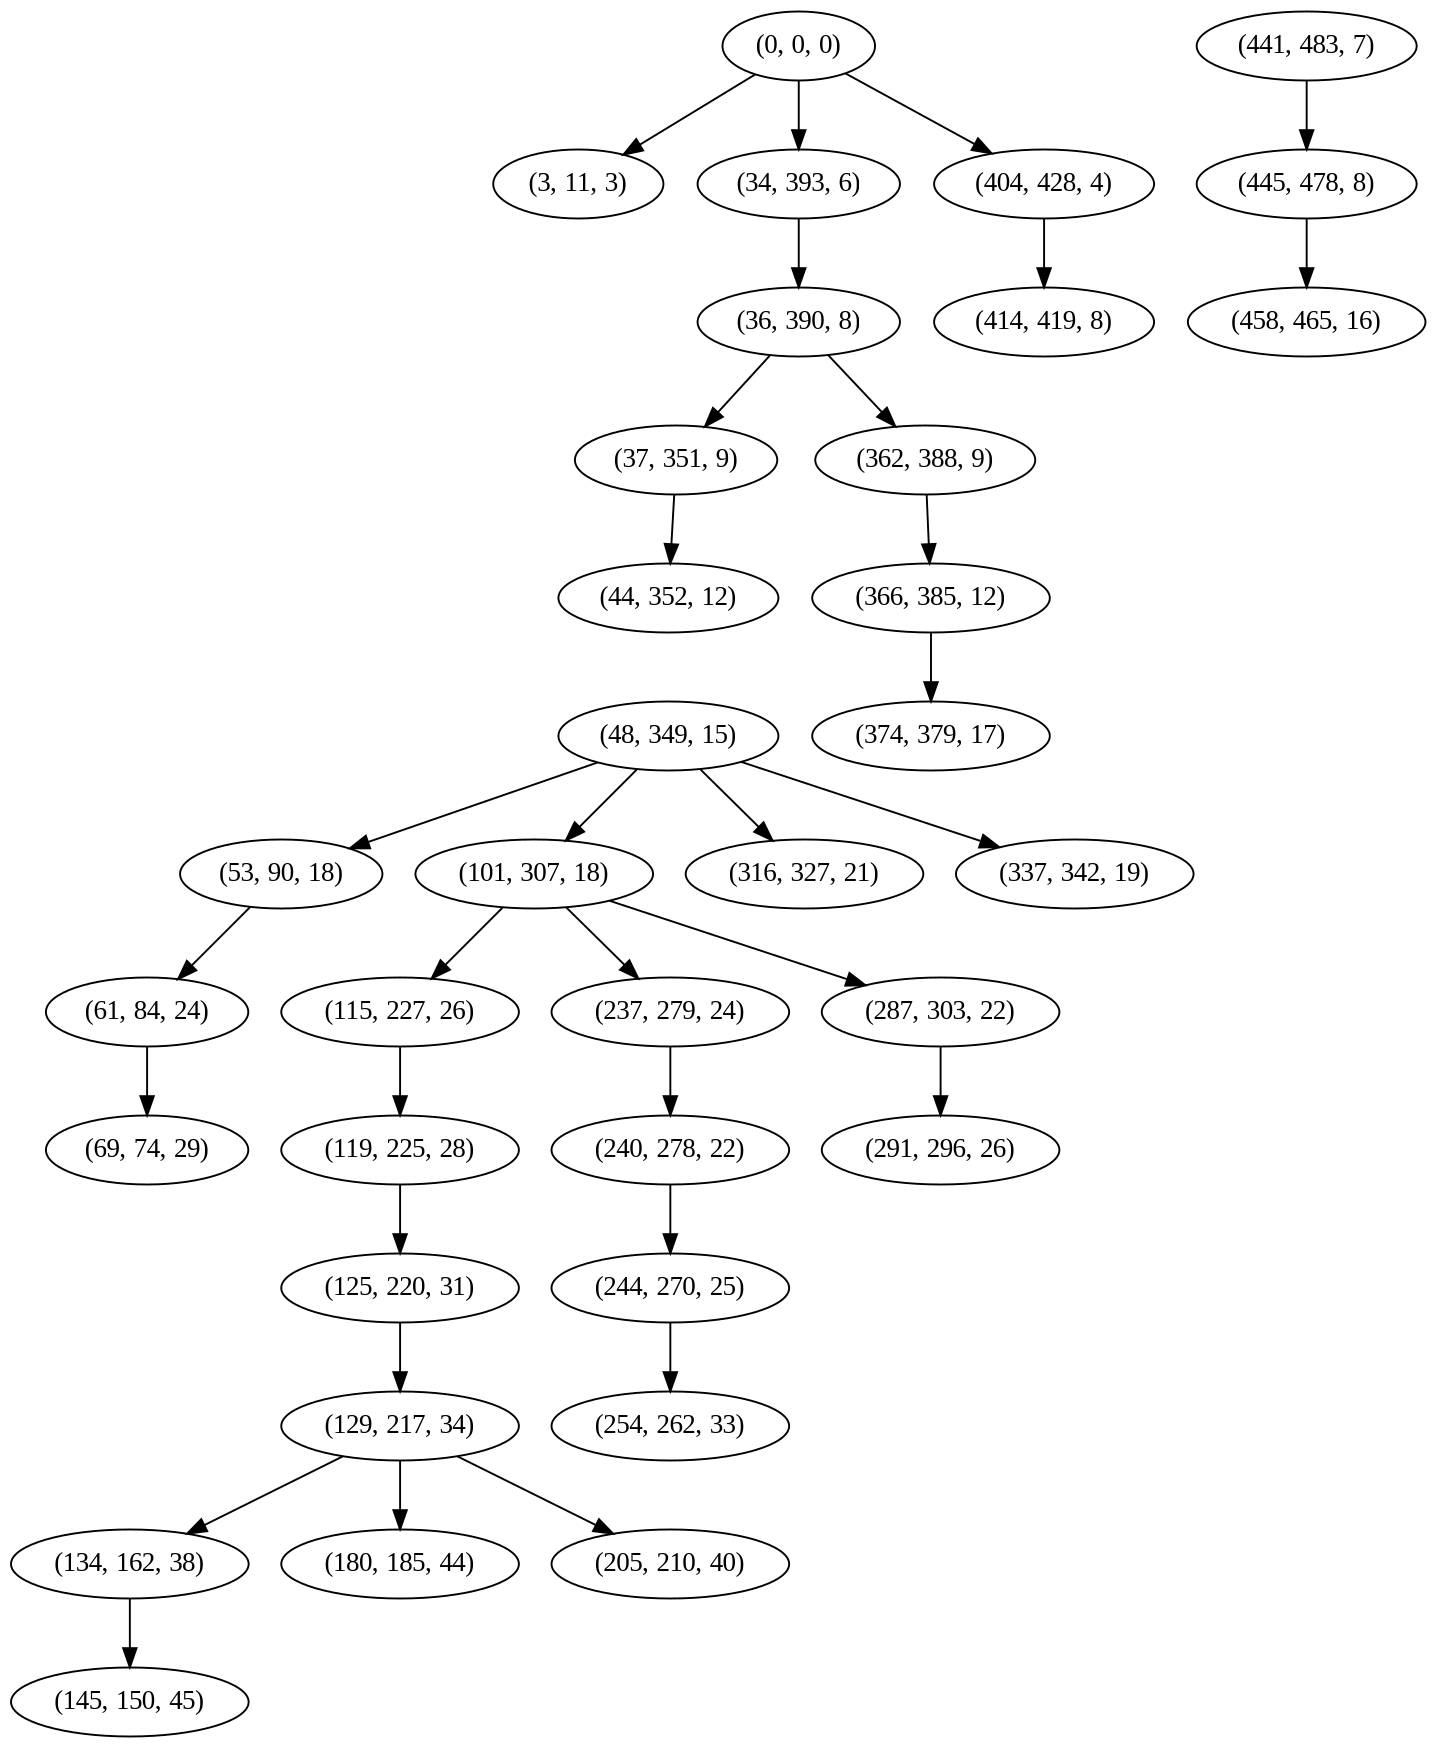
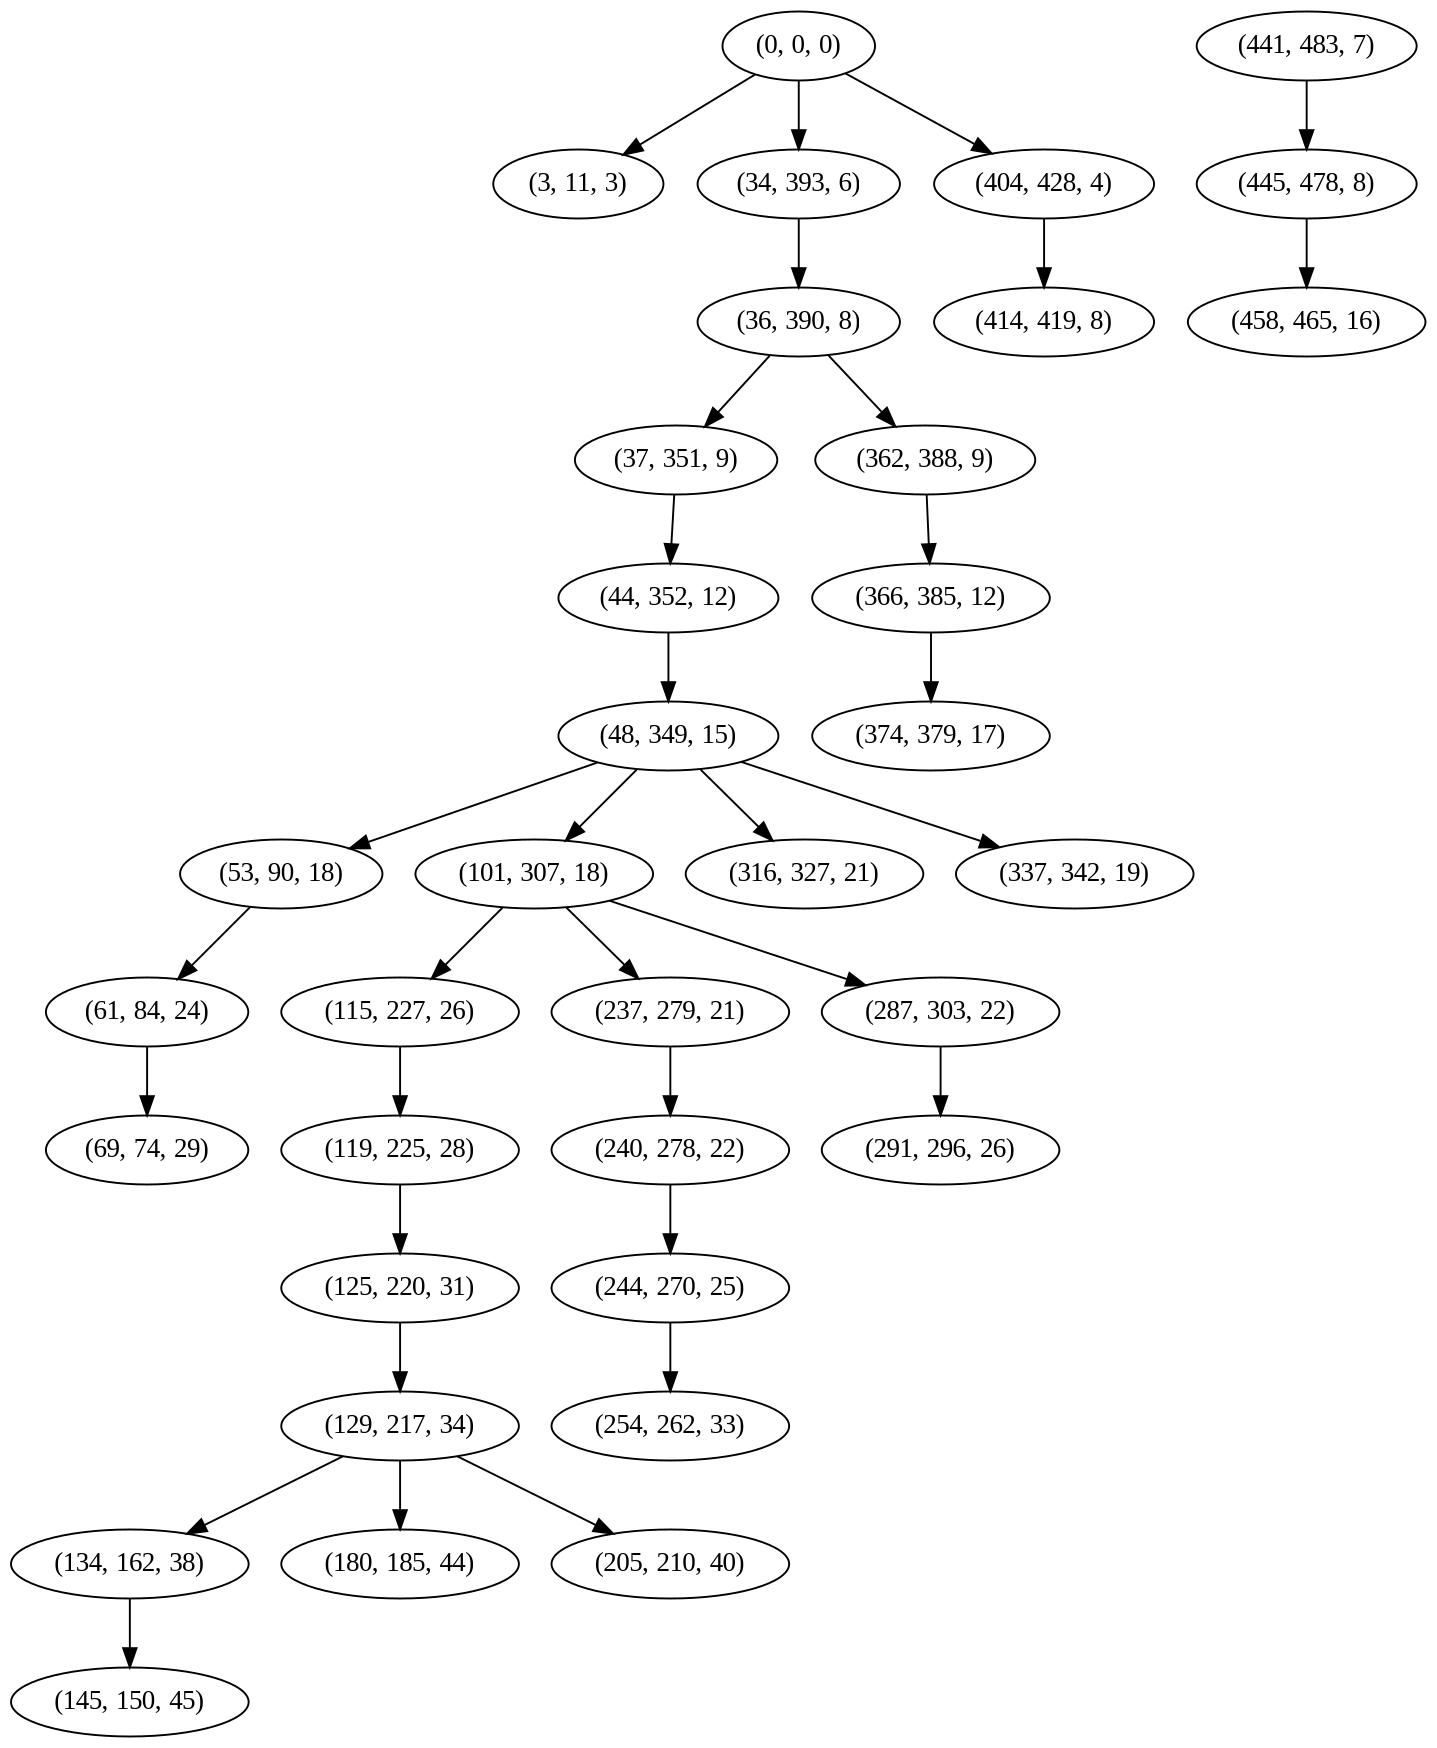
edge "(44, 352, 12)" -> "(48, 349, 15)": added
node "(237, 279, 24)": label "(237, 279, 24)" -> "(237, 279, 21)"
